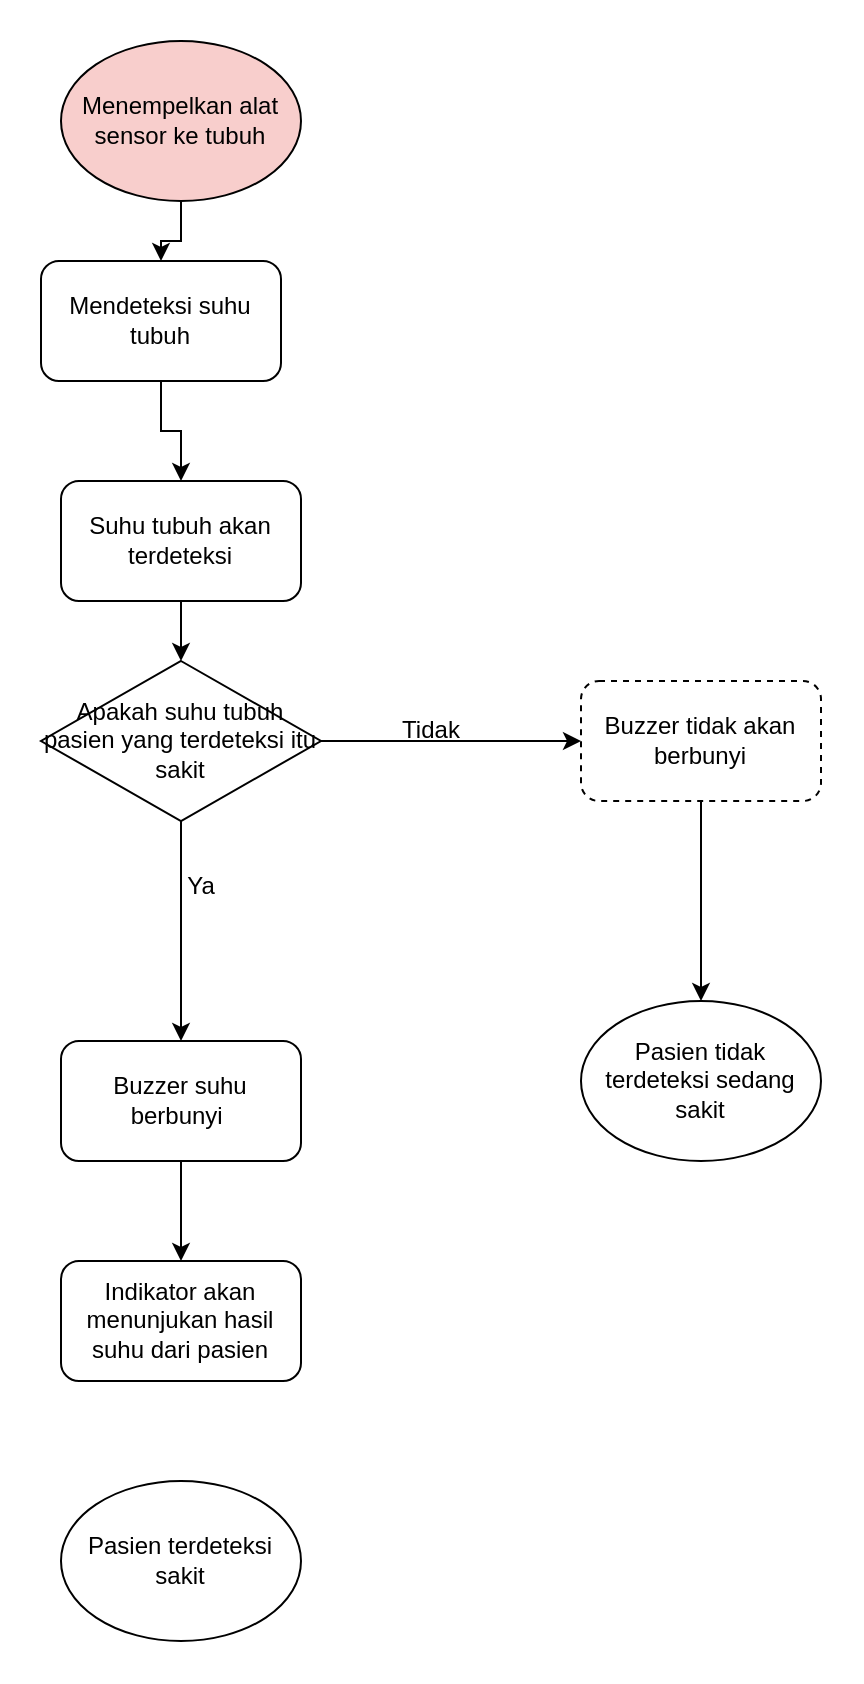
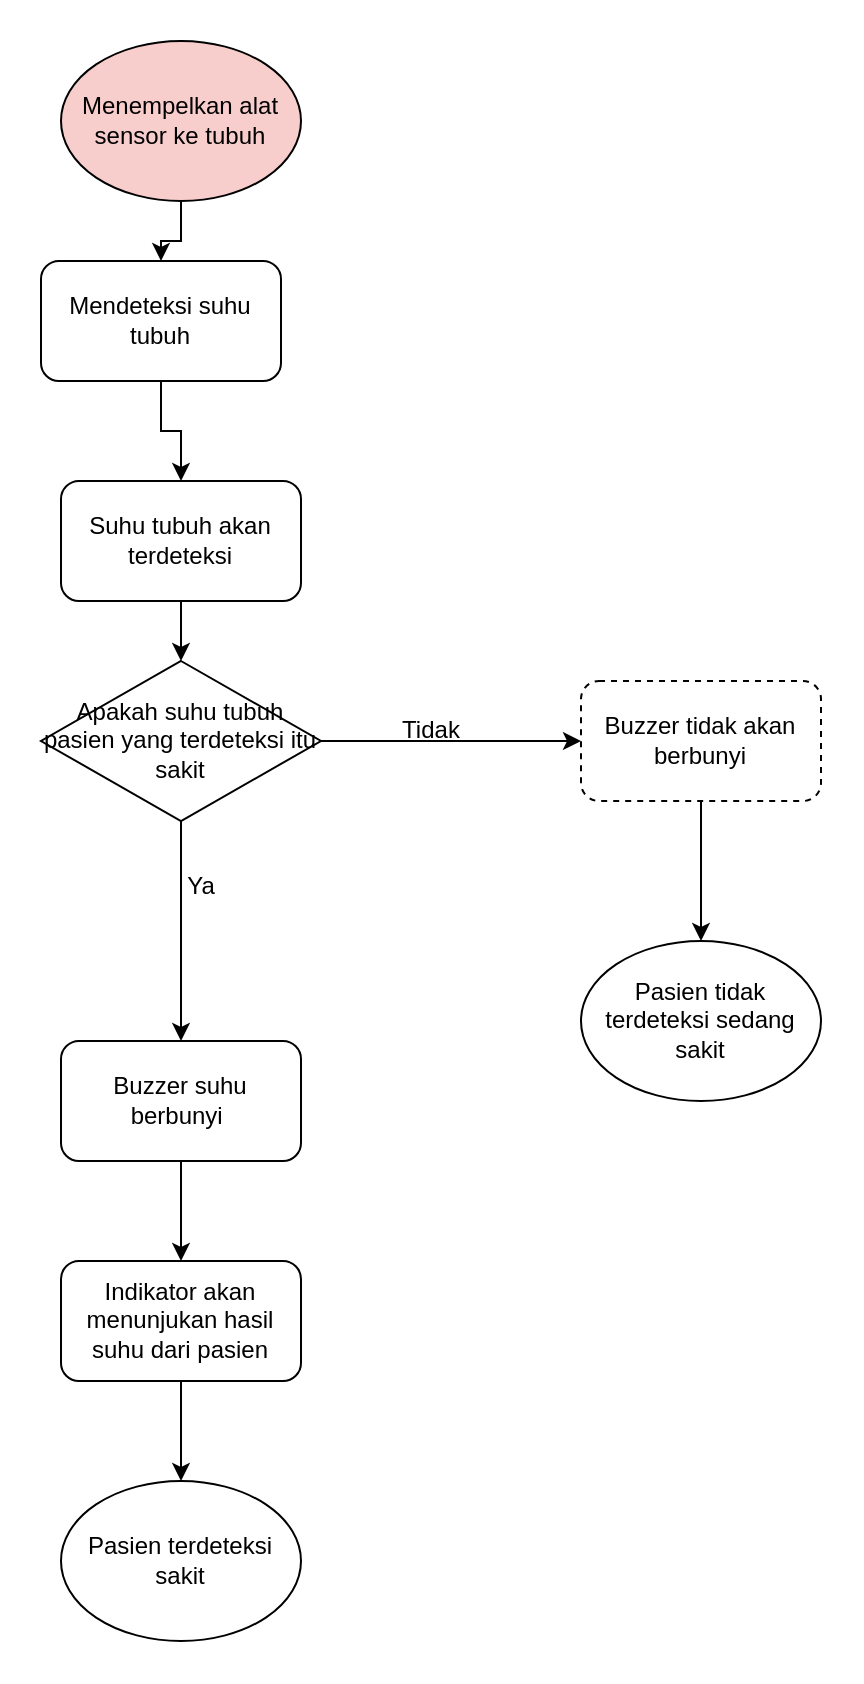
node "Pasien tidak terdeteksi sedang sakit": moved (701, 1081) -> (701, 1021)
edge "Indikator akan menunjukan hasil suhu dari pasien" -> "Pasien terdeteksi sakit": added
